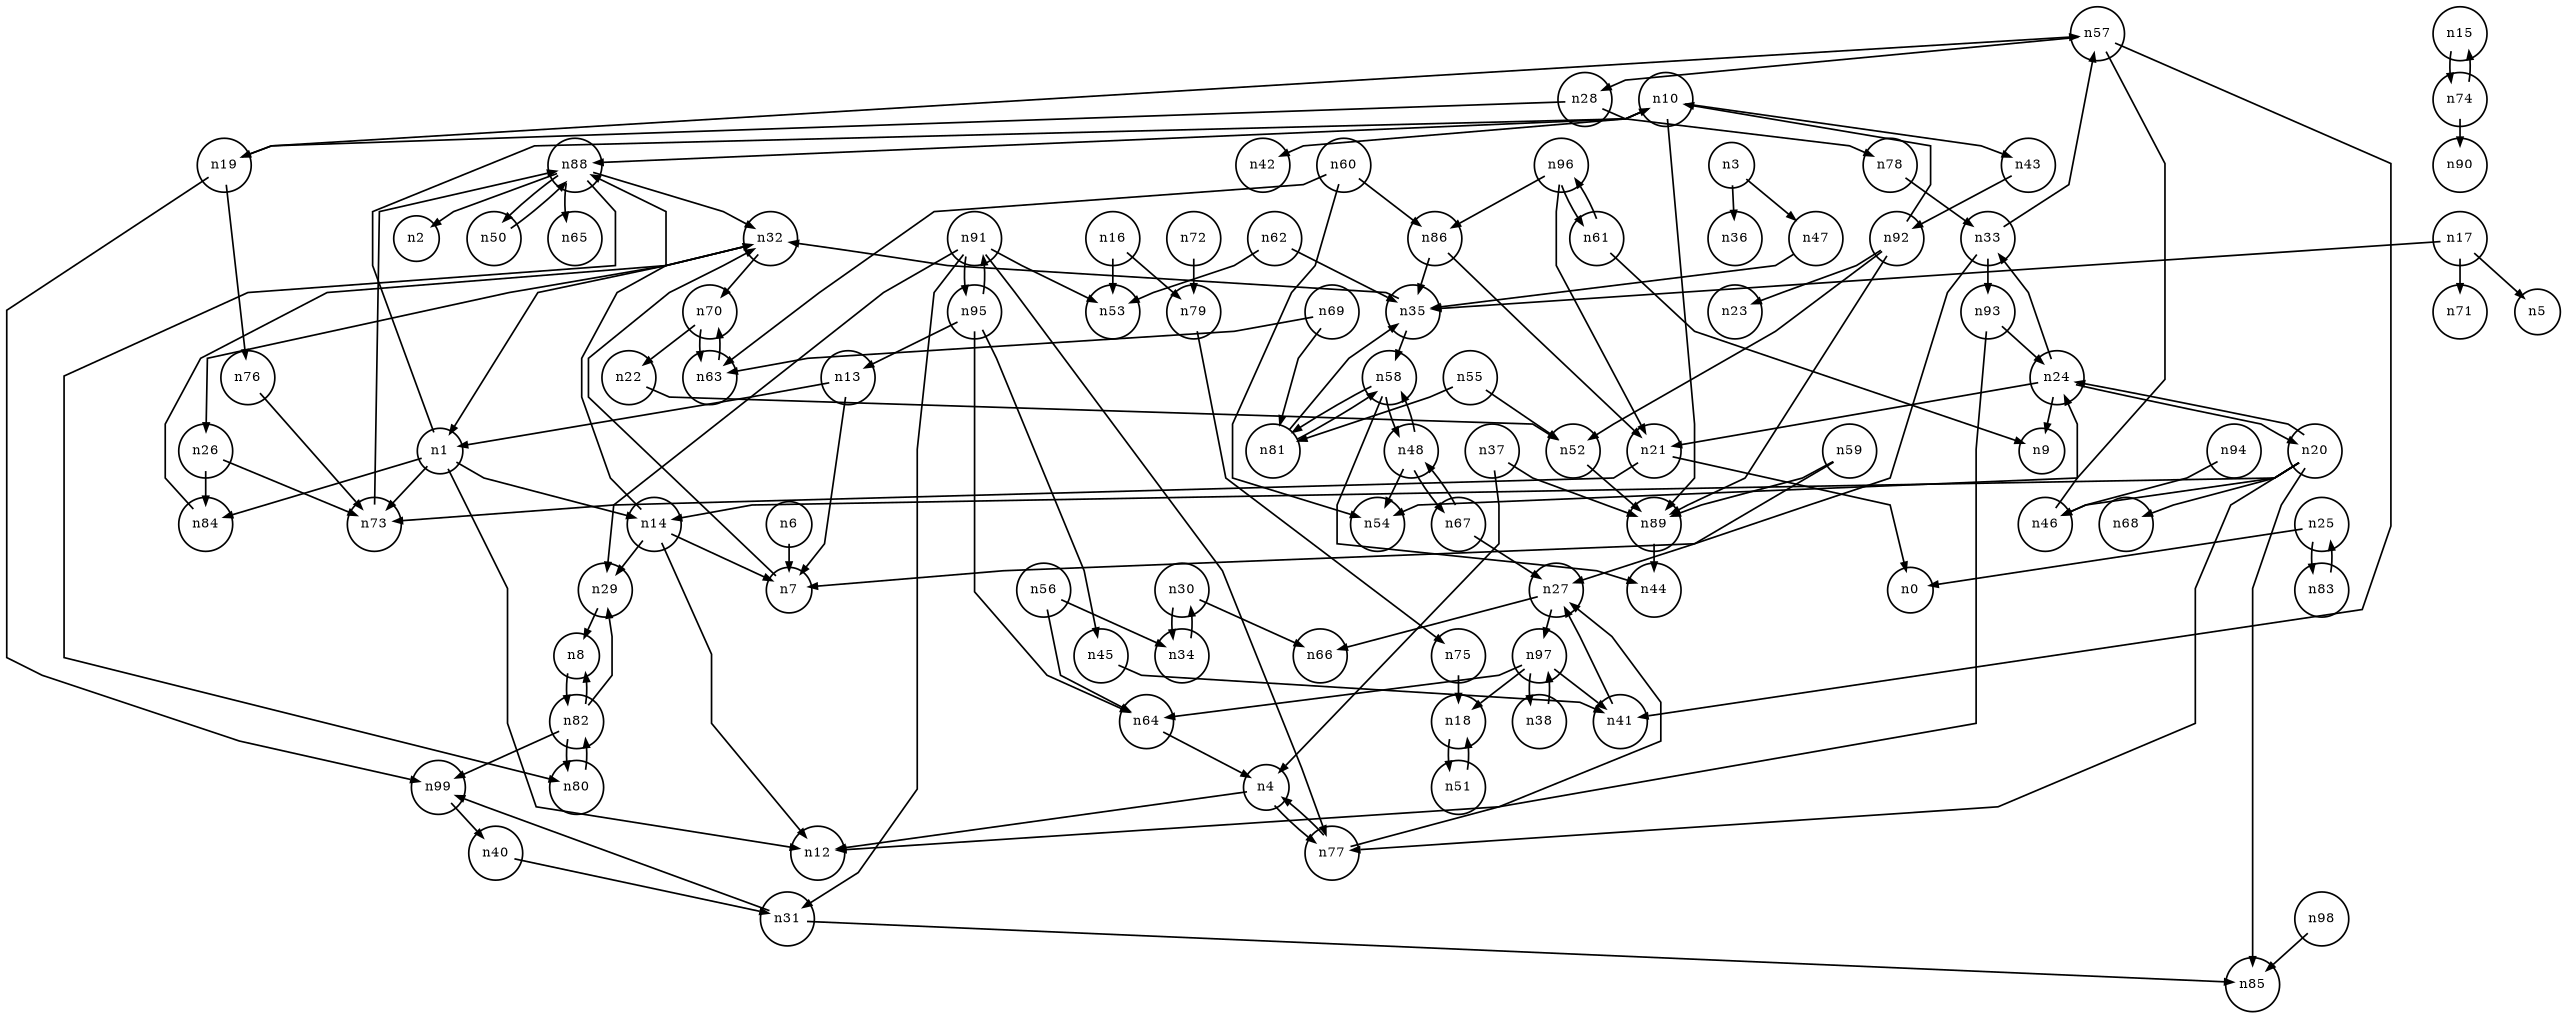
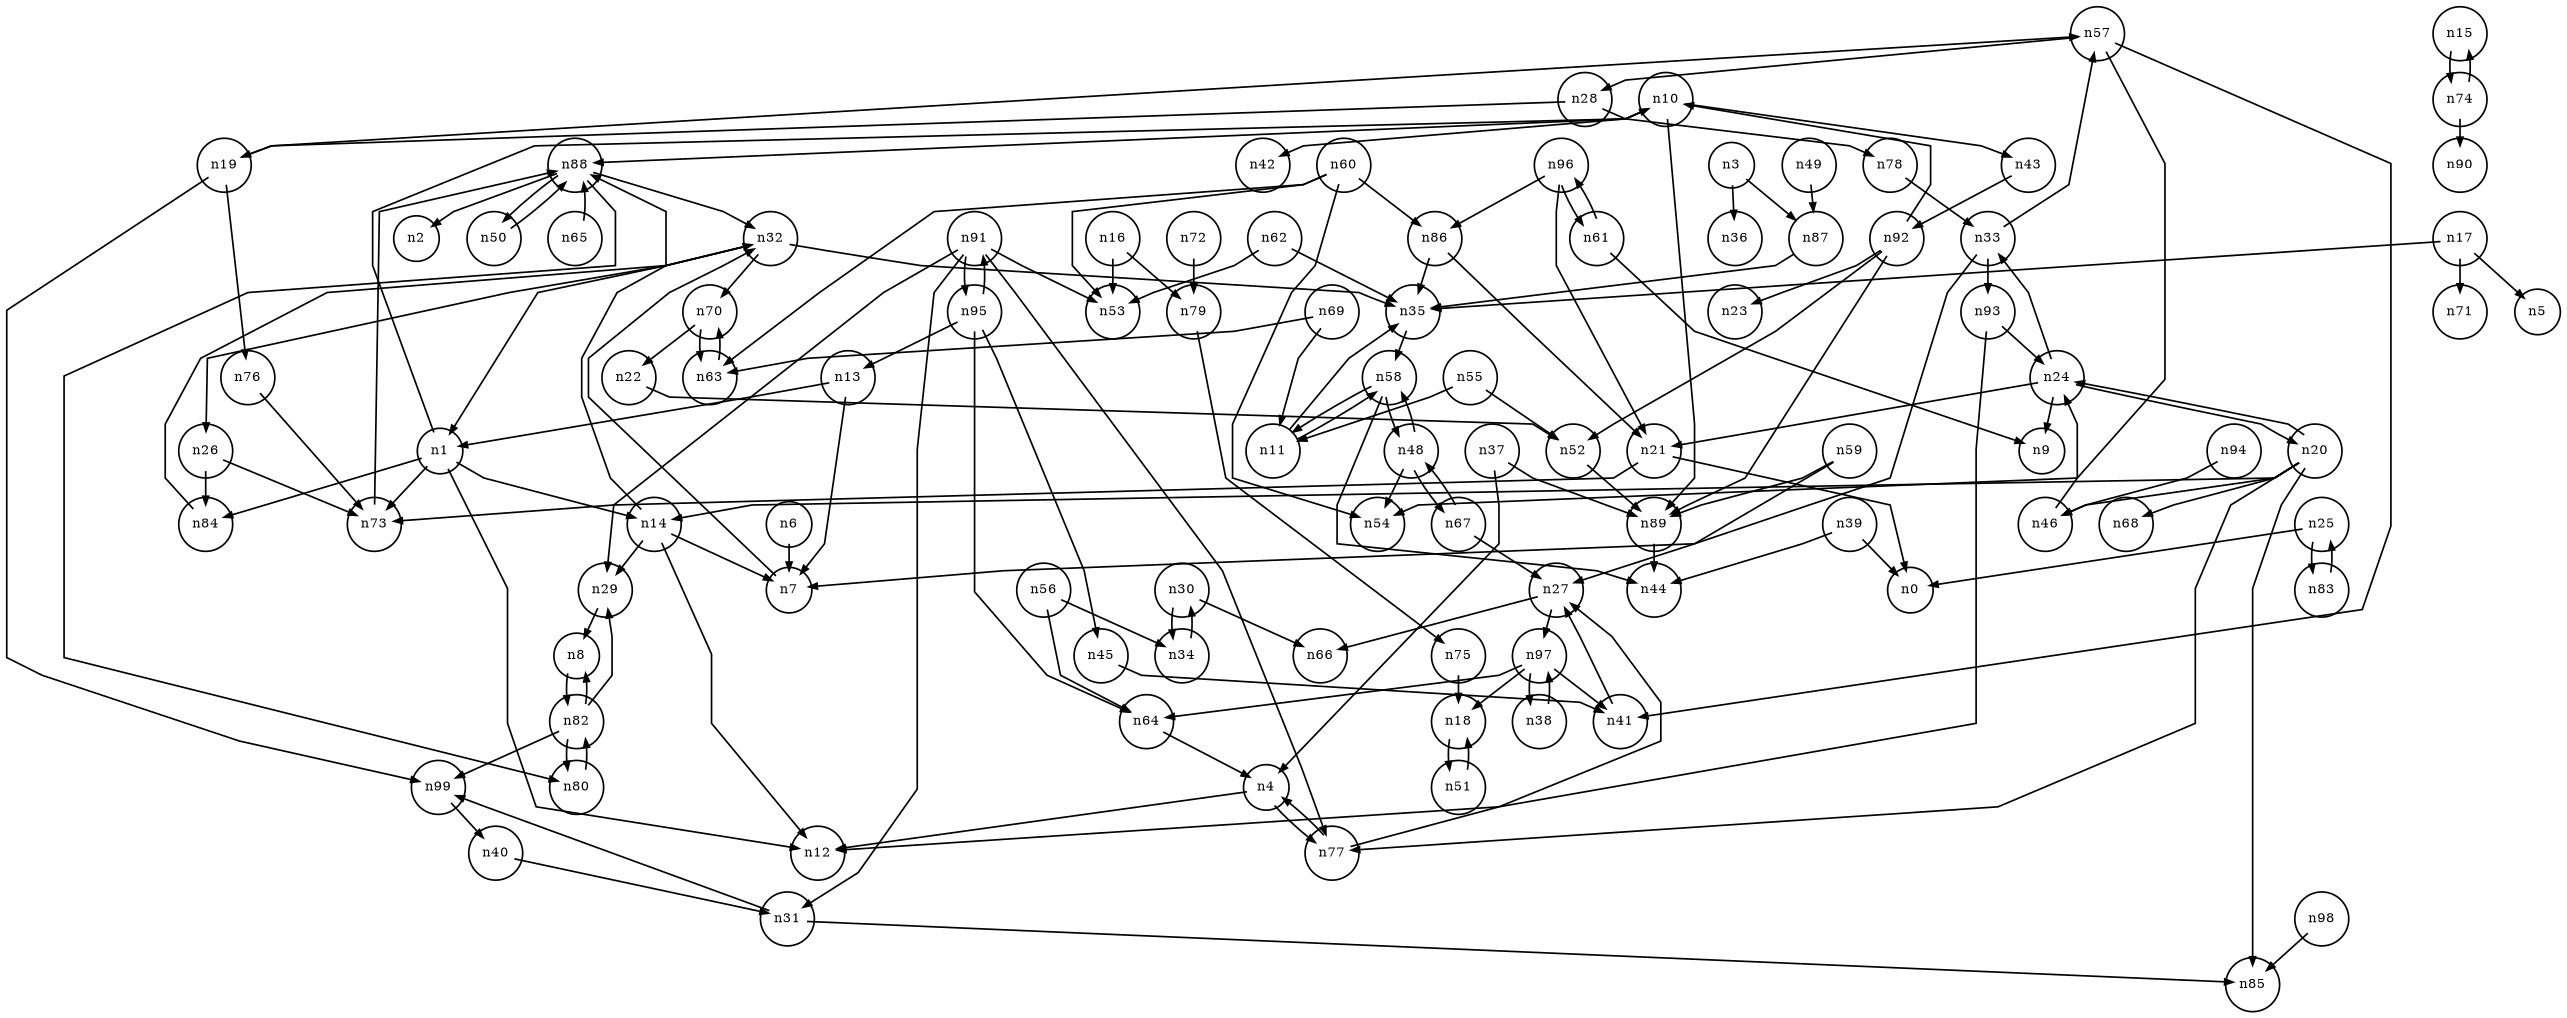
node "n49": added
edge "n88" -> "n65": reversed
edge "n60" -> "n53": added
node "n47": label "n47" -> "n87"
edge "n35" -> "n32": reversed
node "n81": label "n81" -> "n11"
node "n39": added
